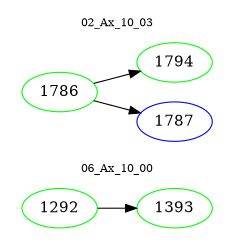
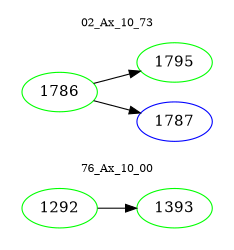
cluster "02_Ax_10_03": label "02_Ax_10_03" -> "02_Ax_10_73"
node "1794": label "1794" -> "1795"
cluster "06_Ax_10_00": label "06_Ax_10_00" -> "76_Ax_10_00"
